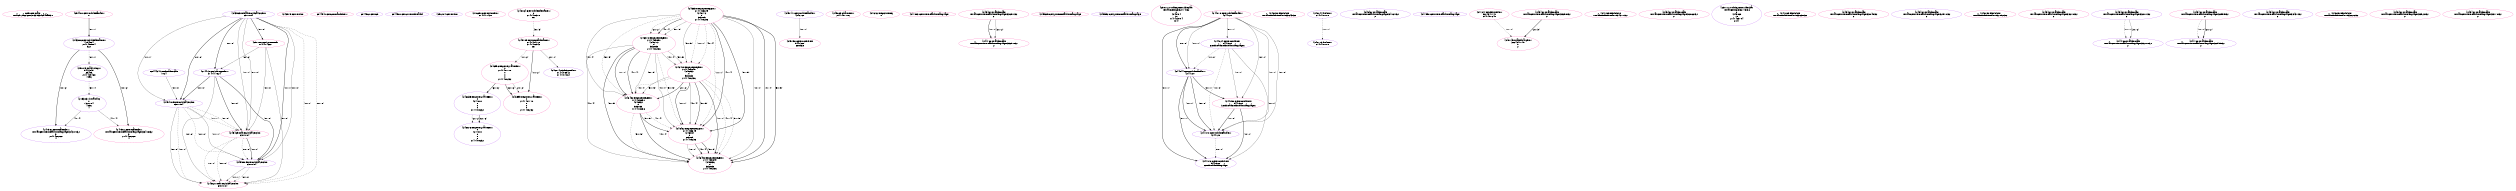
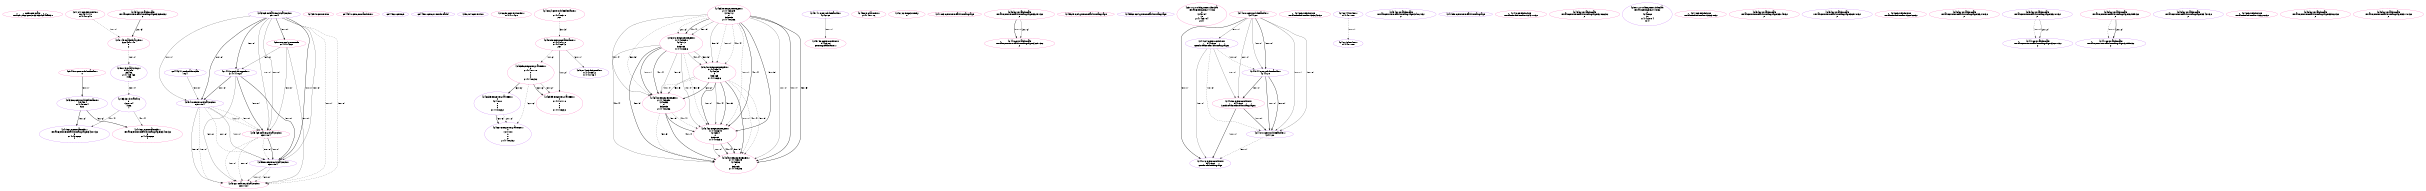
node "4245758.GetProcAddress 9441320 GetACP": label "4245758.GetProcAddress 9441320 GetACP" -> "4245758.GetProcAddress 9441320 GetLongPathNameW"
edge "4243306.GetModuleFileNameW 4194304 2147408904 522" -> "4250073.LoadStringW 9441340 65485 2147409468 4096": now "4248145.LoadLibraryExW 3224341740 0 2" -> "4250073.LoadStringW 9441340 65485 2147409468 4096"
edge "4246556.RegQueryValueExW 0 2147407710 0 0 0 2147408232" -> "4246676.RegQueryValueExW 0 4247000 0 0 0 2147408232": added, label "(6-->6)"
edge "4244044.GetModuleHandleW 4244120" -> "4244076.GetProcAddress 9441320 GetThreadUILanguage": removed, label "(0-->1)"
